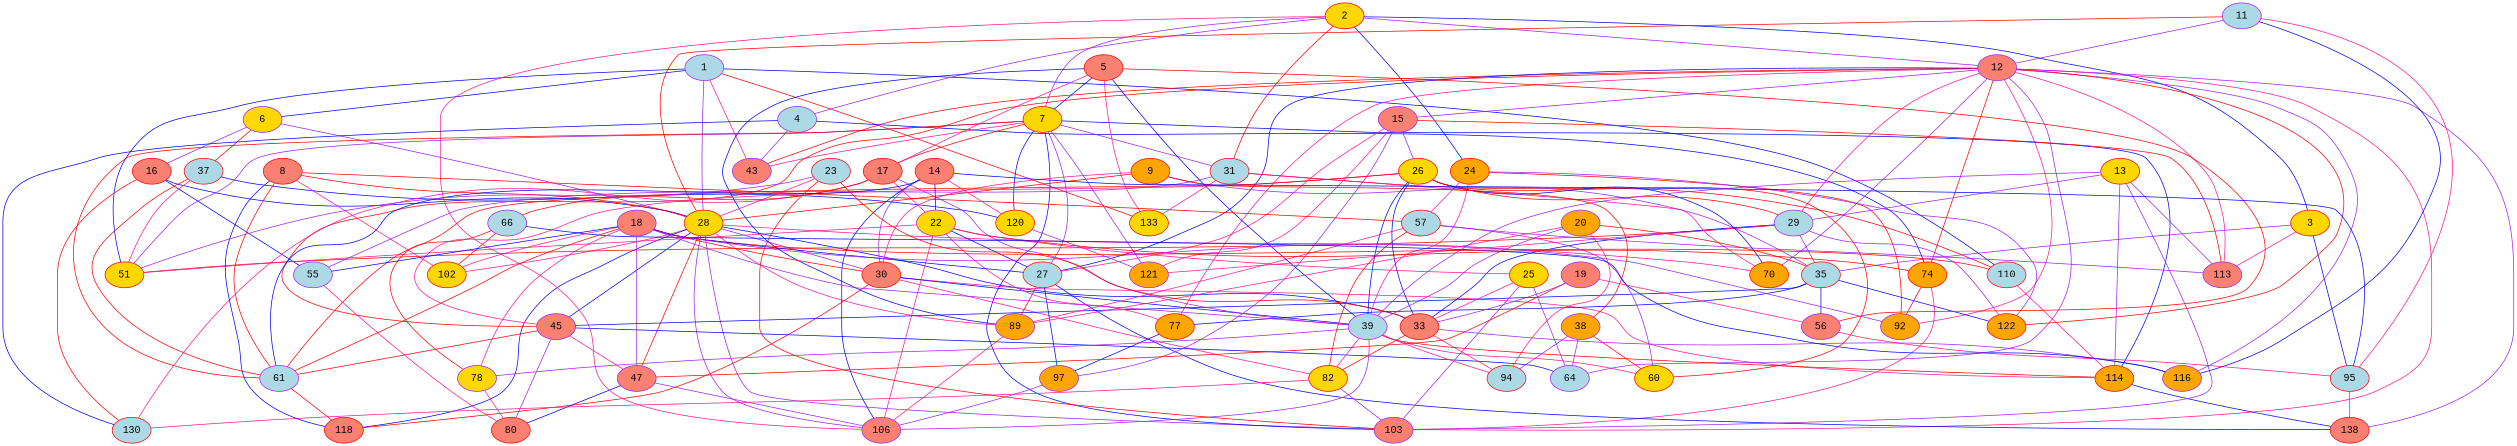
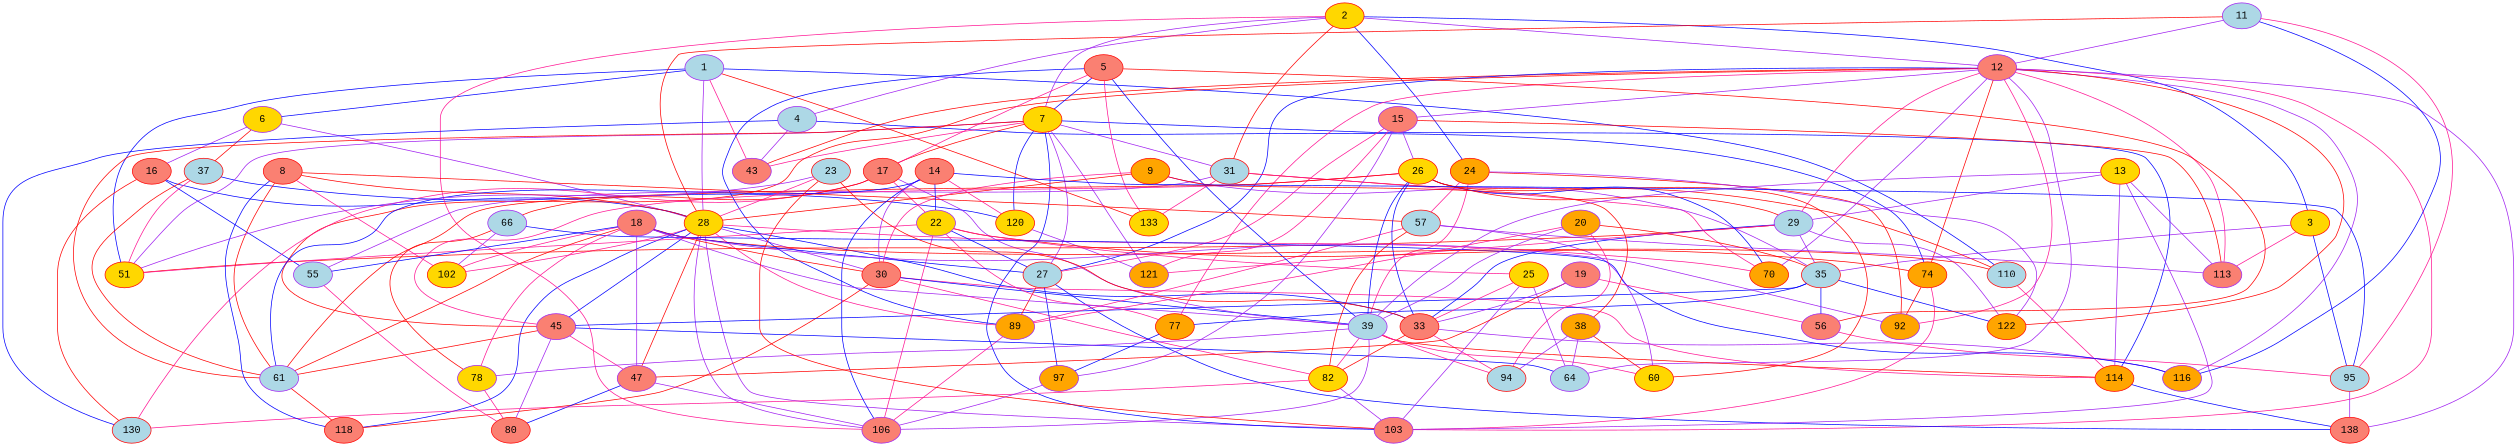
edge "66" -- "102": color red -> purple
